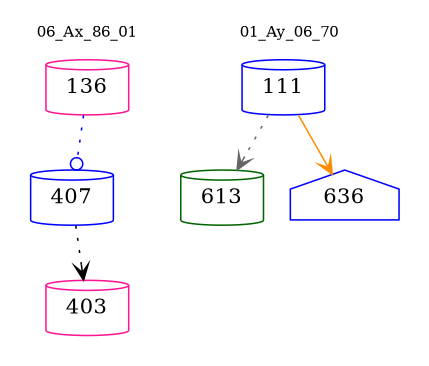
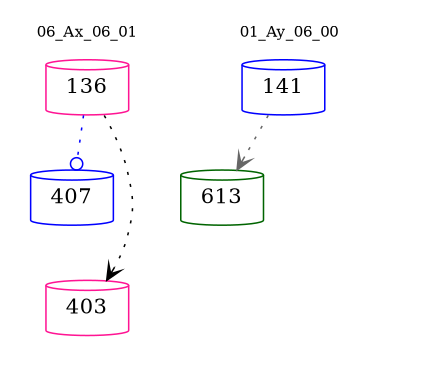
cluster "06_Ax_86_01": label "06_Ax_86_01" -> "06_Ax_06_01"
cluster "01_Ay_06_70": label "01_Ay_06_70" -> "01_Ay_06_00"
node "111": label "111" -> "141"
node "636": removed
edge "407" -> "403": now "136" -> "403"
